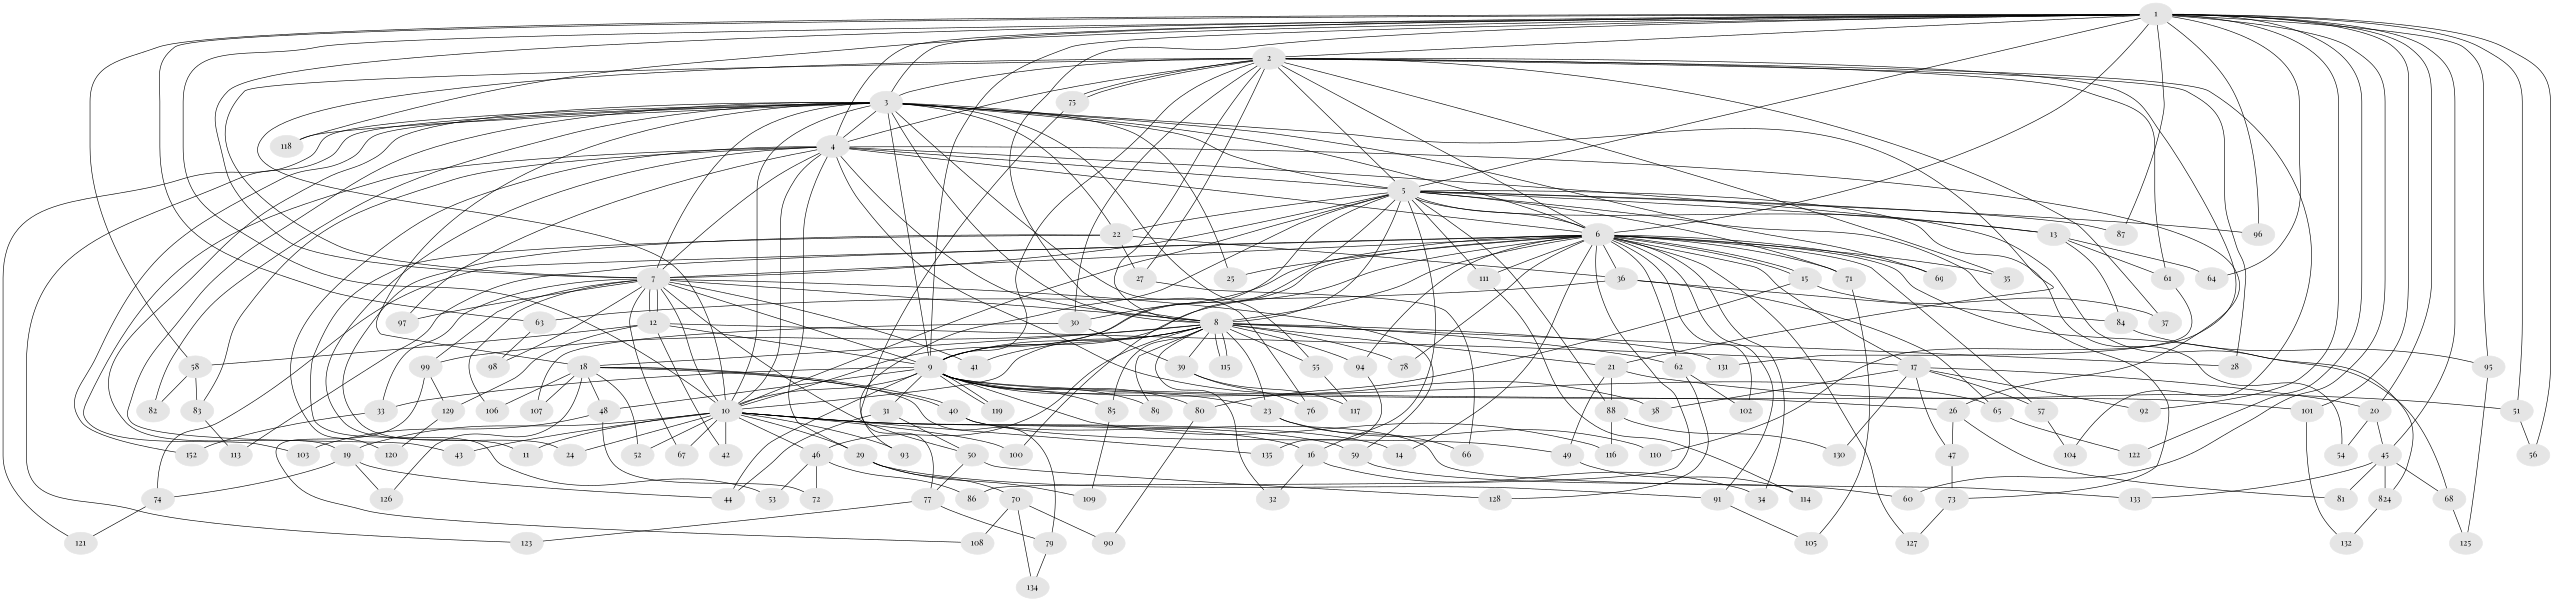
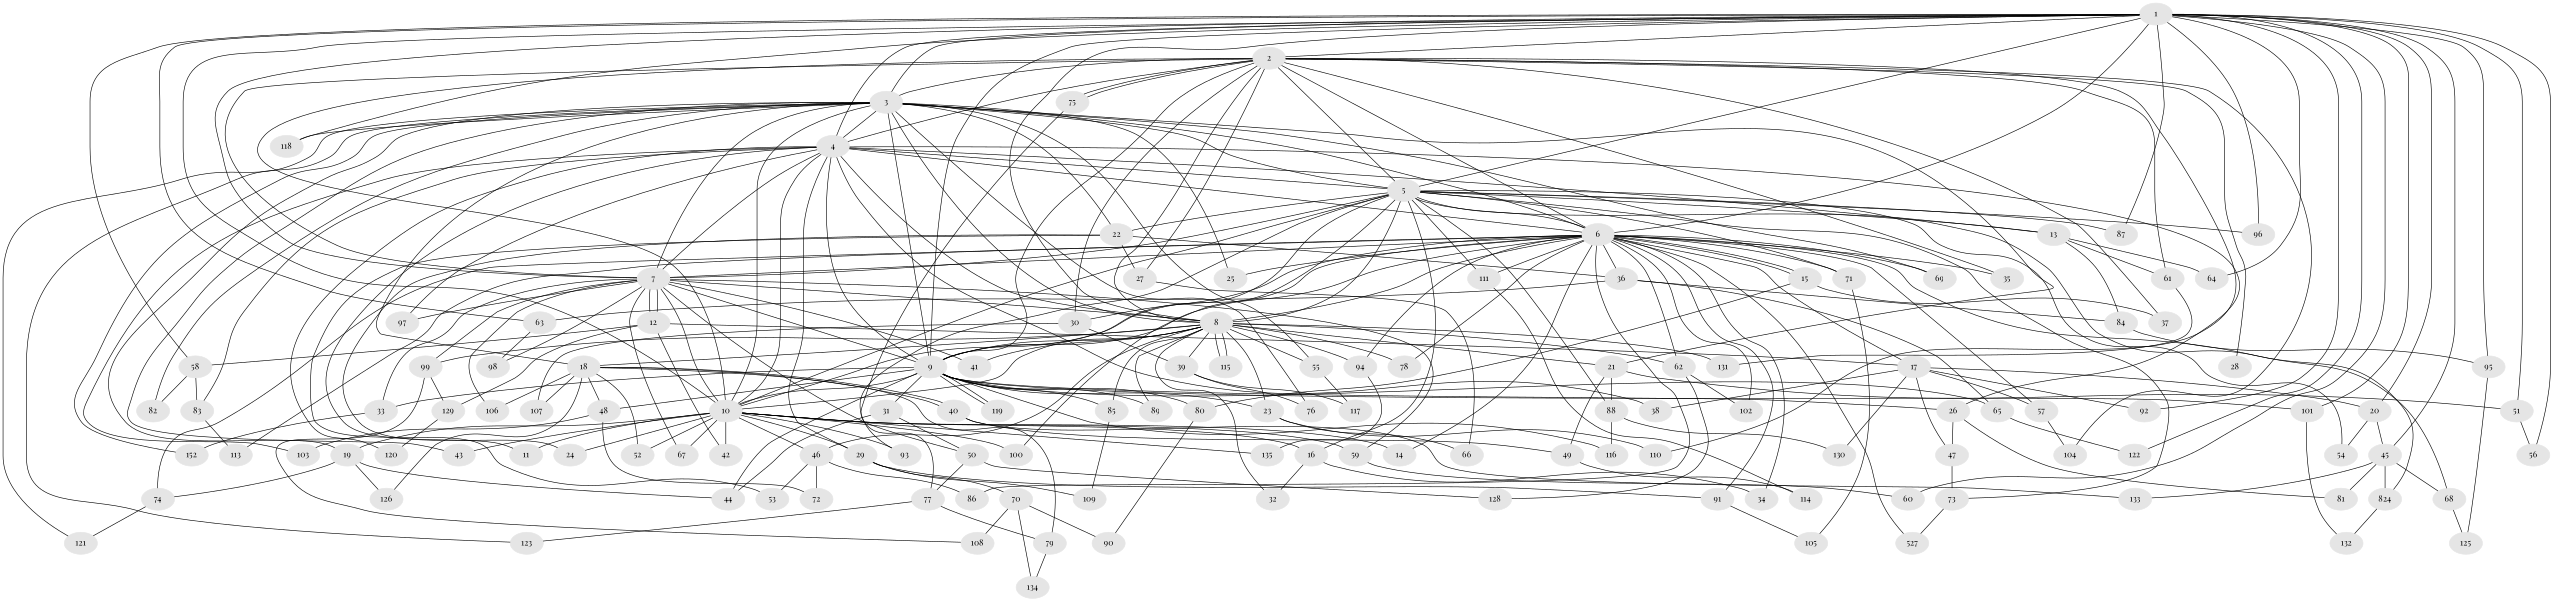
edge "8" -- "28": removed
edge "12" -- "9": now "4" -- "9"
node "127": label "127" -> "527"
